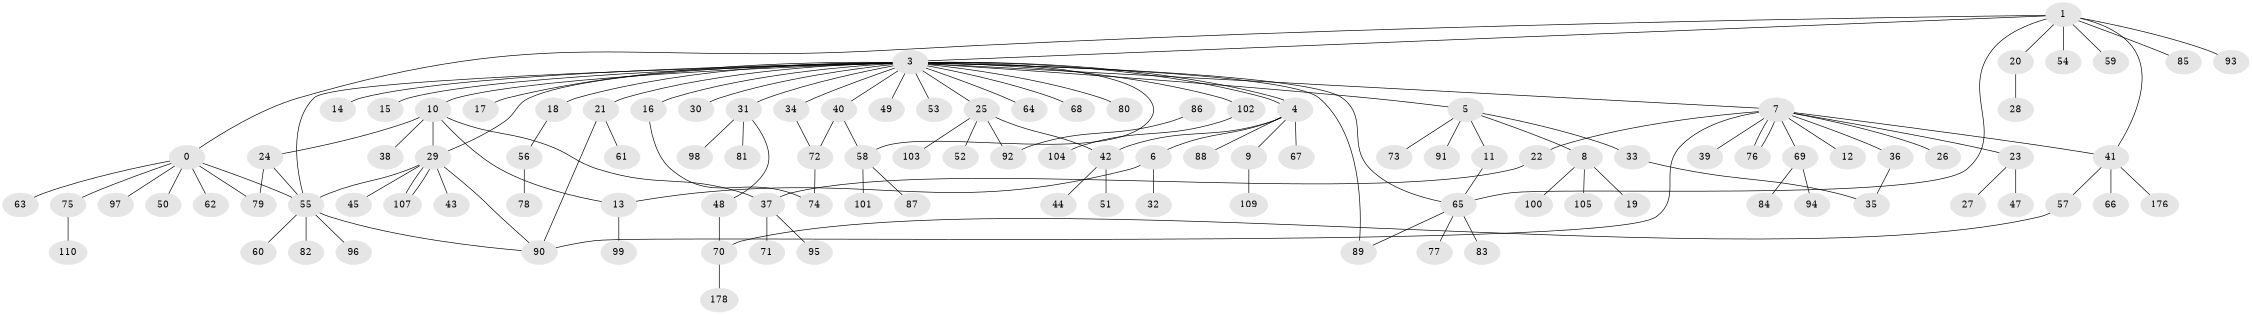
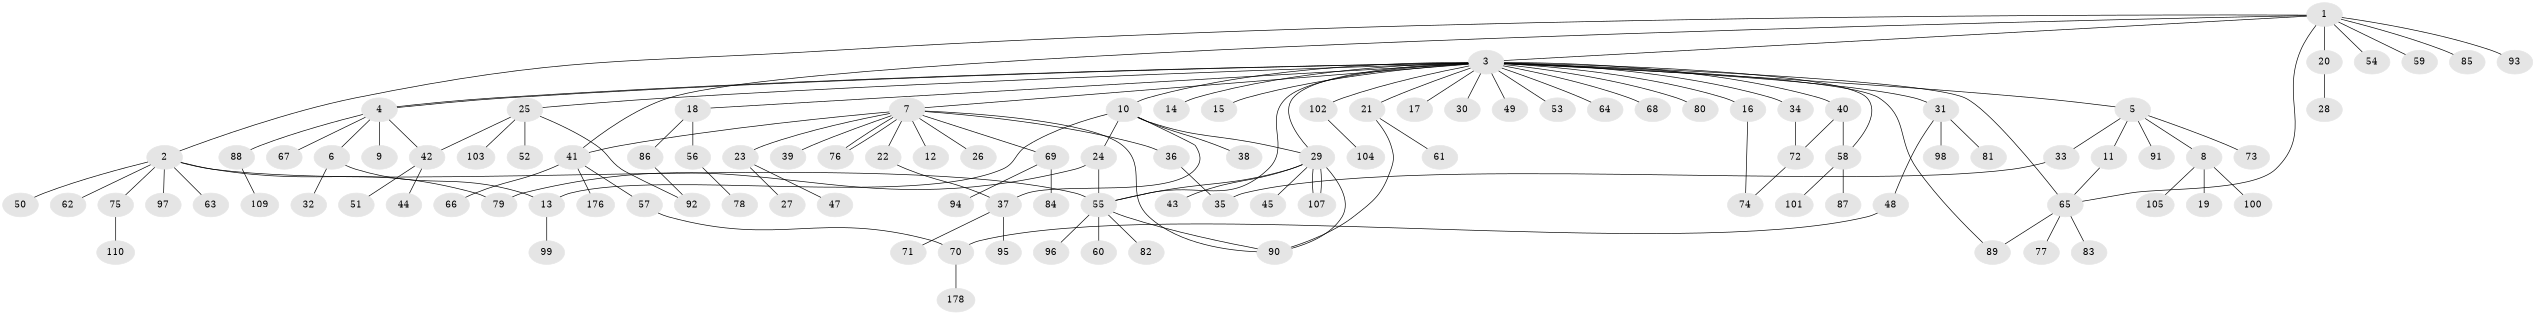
edge "18" -- "86": added
node "0": label "0" -> "2"
edge "9" -- "109": now "88" -- "109"
